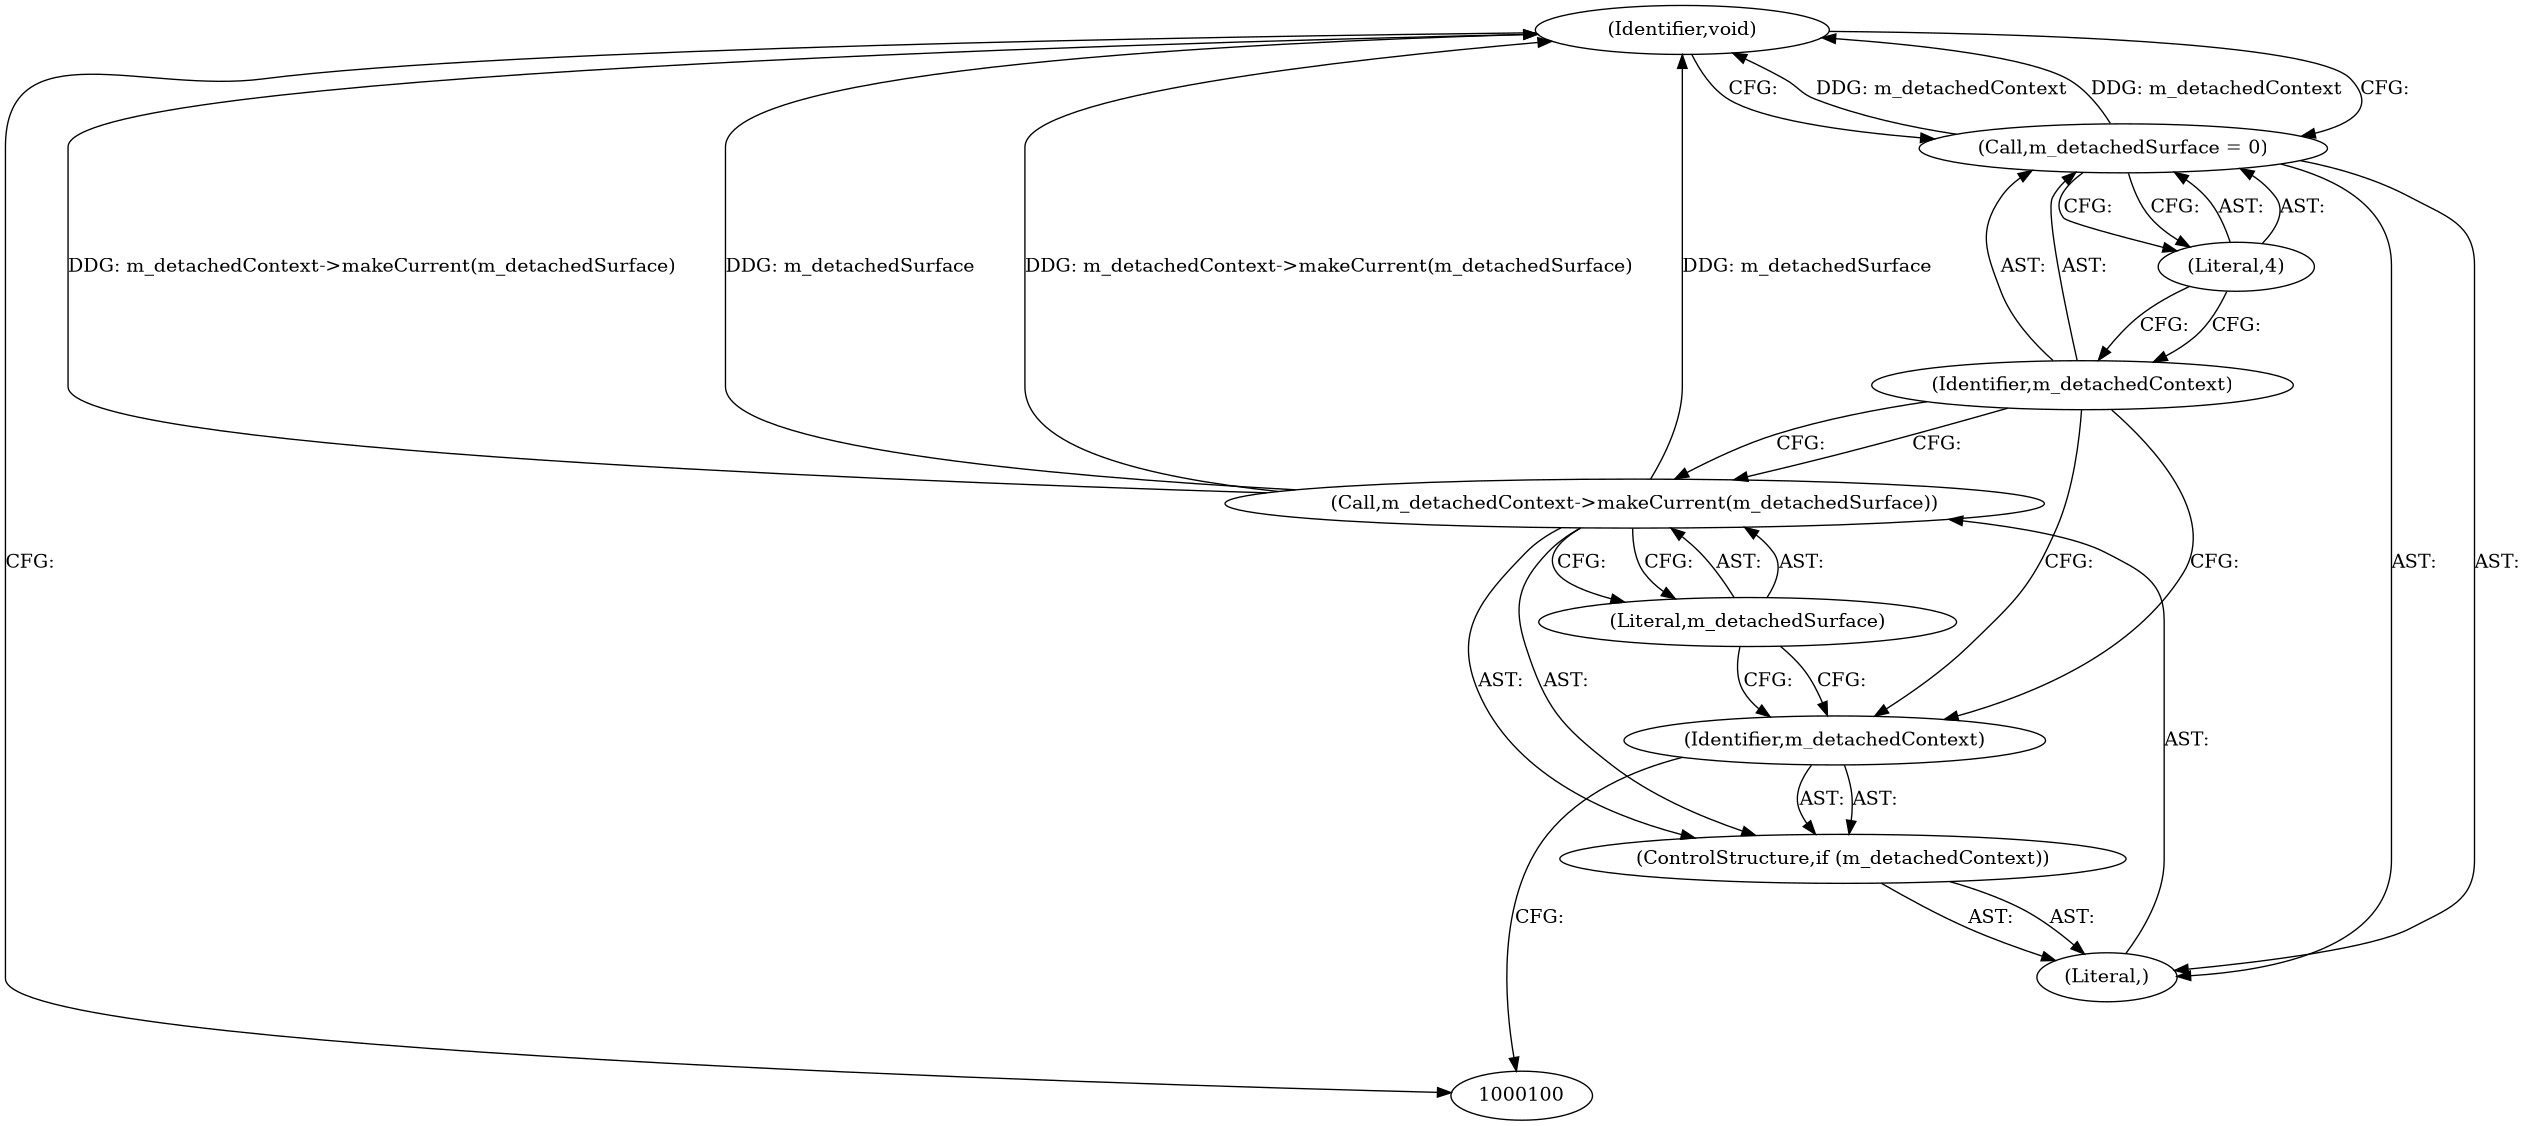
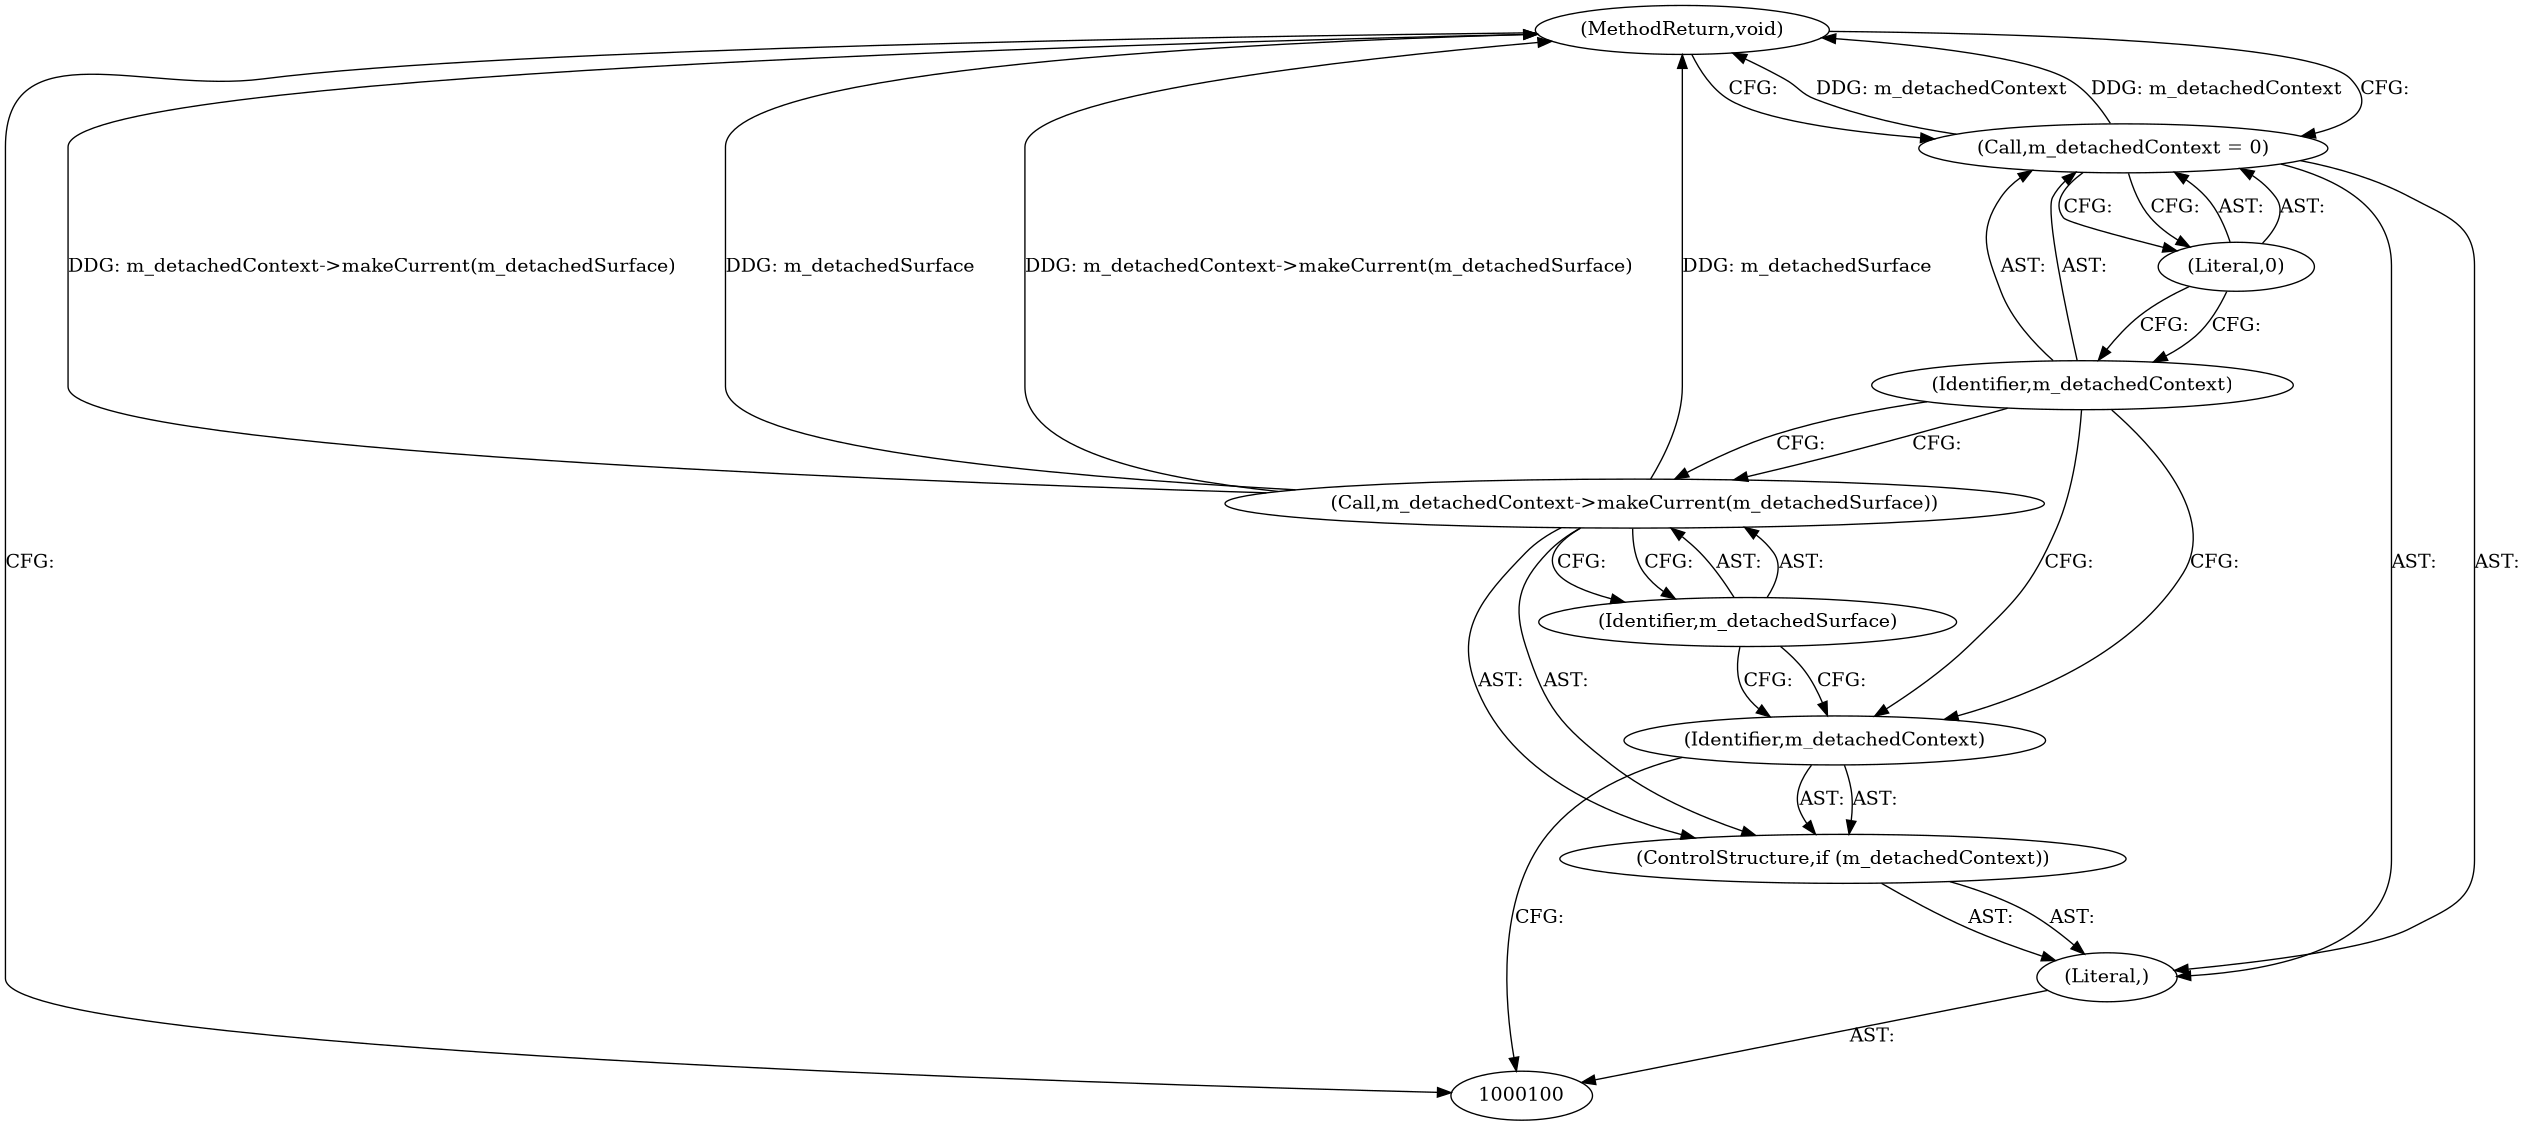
node "(Identifier,void)": label "(Identifier,void)" -> "(MethodReturn,void)"
node "(Call,m_detachedSurface = 0)": label "(Call,m_detachedSurface = 0)" -> "(Call,m_detachedContext = 0)"
node "(Literal,4)": label "(Literal,4)" -> "(Literal,0)"
node "(Literal,m_detachedSurface)": label "(Literal,m_detachedSurface)" -> "(Identifier,m_detachedSurface)"
edge "(Literal,)" -> "(Call,m_detachedContext->makeCurrent(m_detachedSurface))": now "(Literal,)" -> "1000100"
